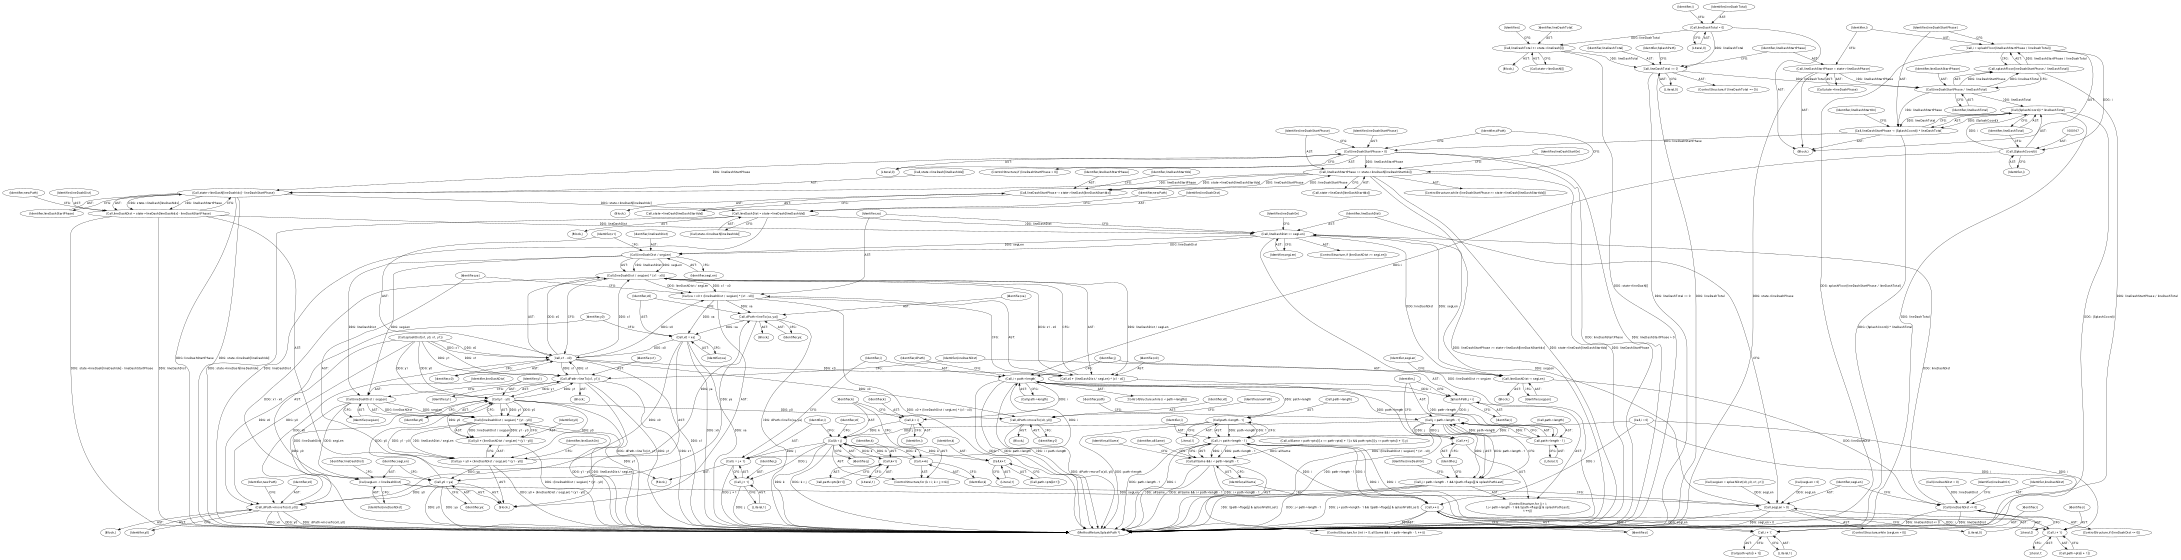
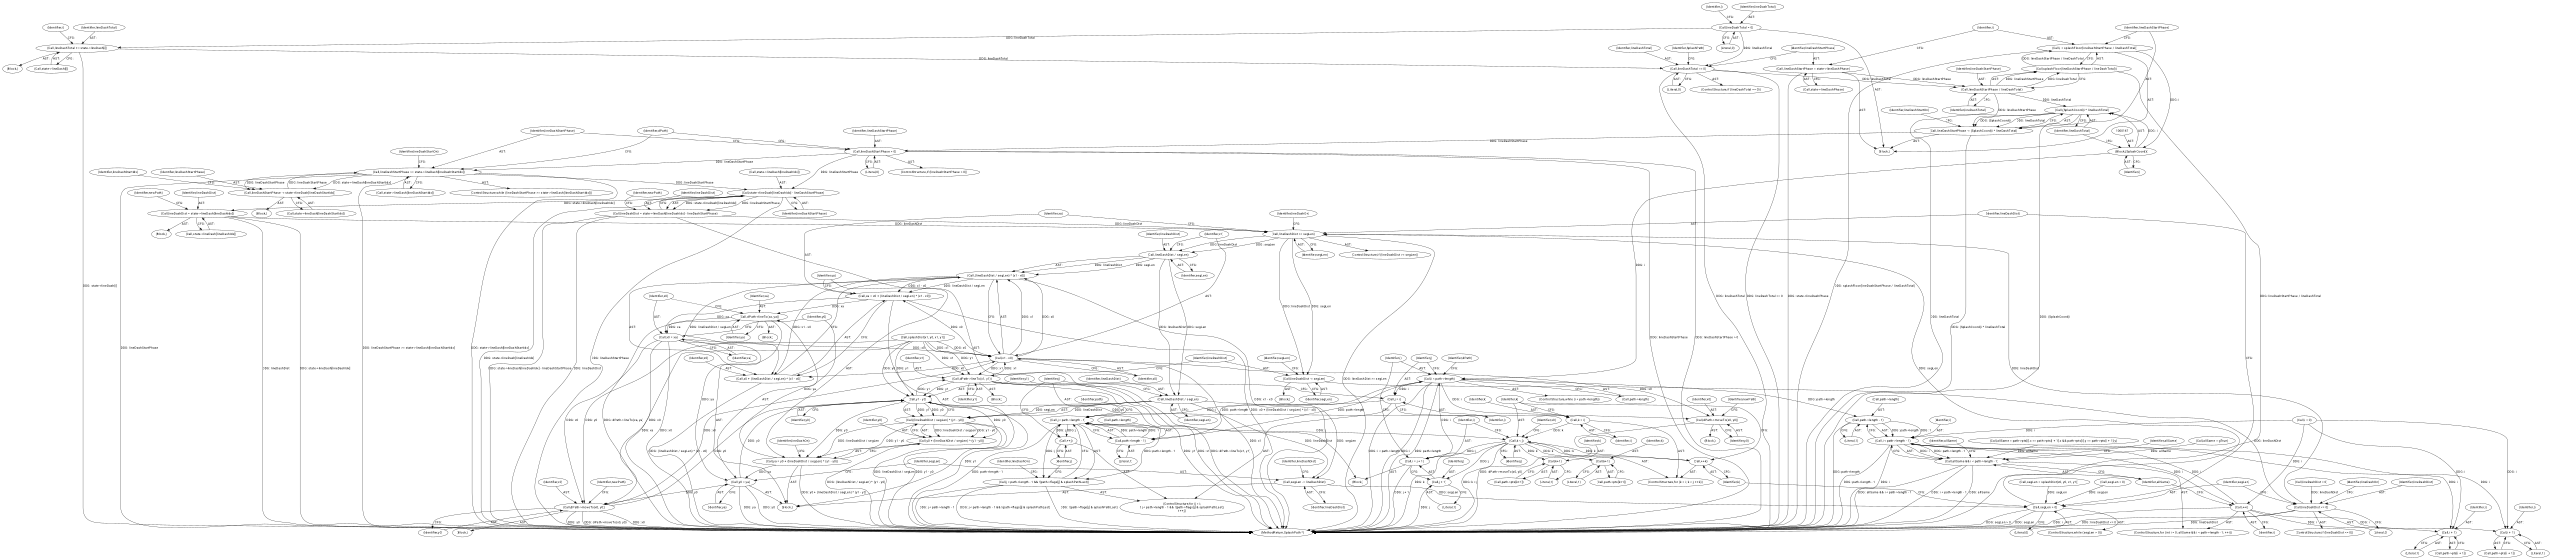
edge "(Call,lineDashStartPhase = state->lineDashPhase)" -> "(Call,state->lineDashPhase)": label "AST: " -> "CFG: "
node "(Call,(SplashCoord)i)": label "(Call,(SplashCoord)i)" -> "(Block,(SplashCoord)i)"
node "(SplashPath,j = i)": label "(SplashPath,j = i)" -> "(Call,j = i)"
node "(Call,allSame = gTrue)": added
